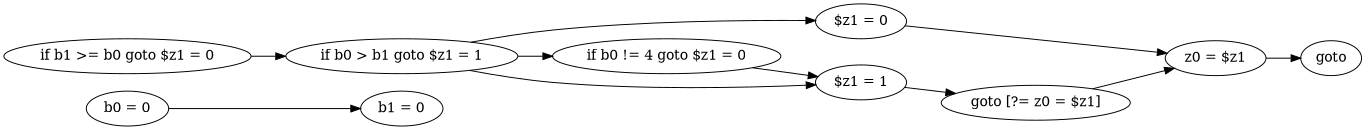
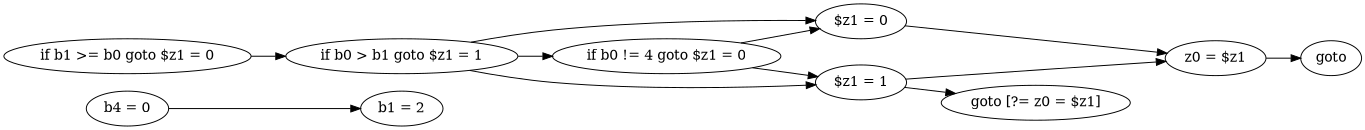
edge "if b0 != 4 goto $z1 = 0" -> "$z1 = 0": added
edge "goto [?= z0 = $z1]" -> "z0 = $z1": now "$z1 = 1" -> "z0 = $z1"
node "b0 = 0": label "b0 = 0" -> "b4 = 0"
node "b1 = 0": label "b1 = 0" -> "b1 = 2"
